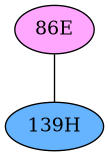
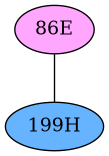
node "139H": label "139H" -> "199H"
